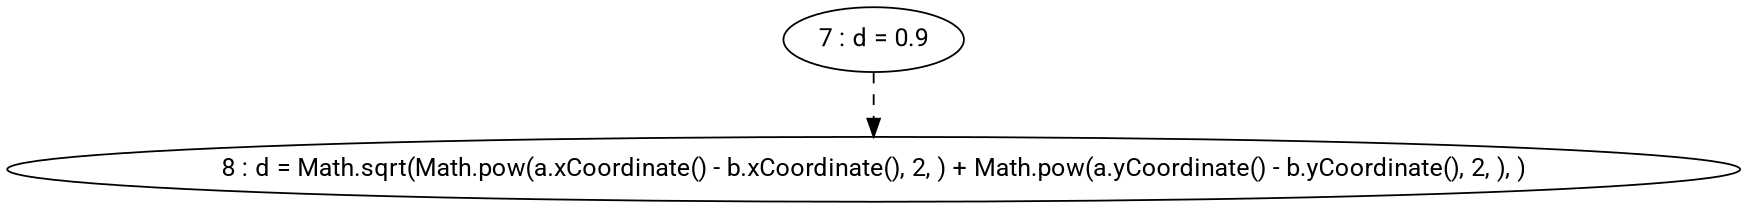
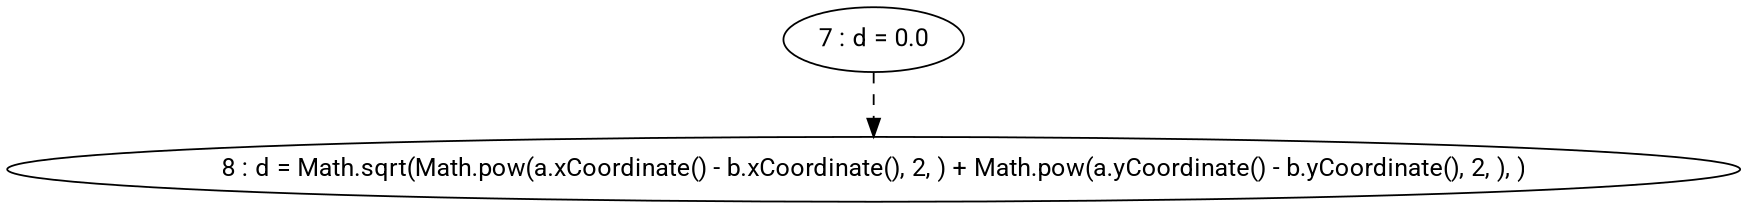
node "7 : d = 0.9": label "7 : d = 0.9" -> "7 : d = 0.0"
